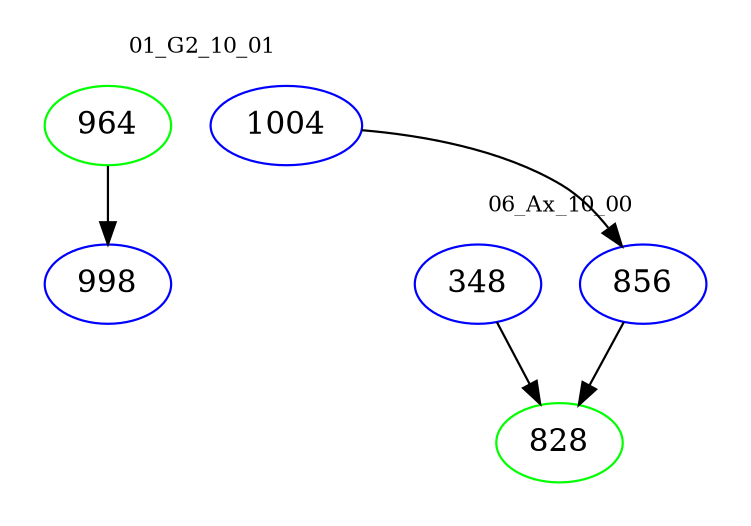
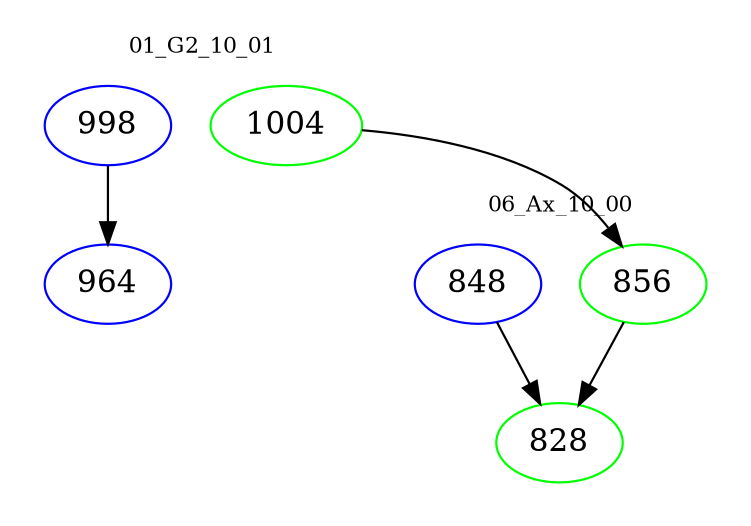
node "964": color green -> blue
node "1004": color blue -> green
edge "964" -> "998": reversed
node "348": label "348" -> "848"
node "856": color blue -> green
